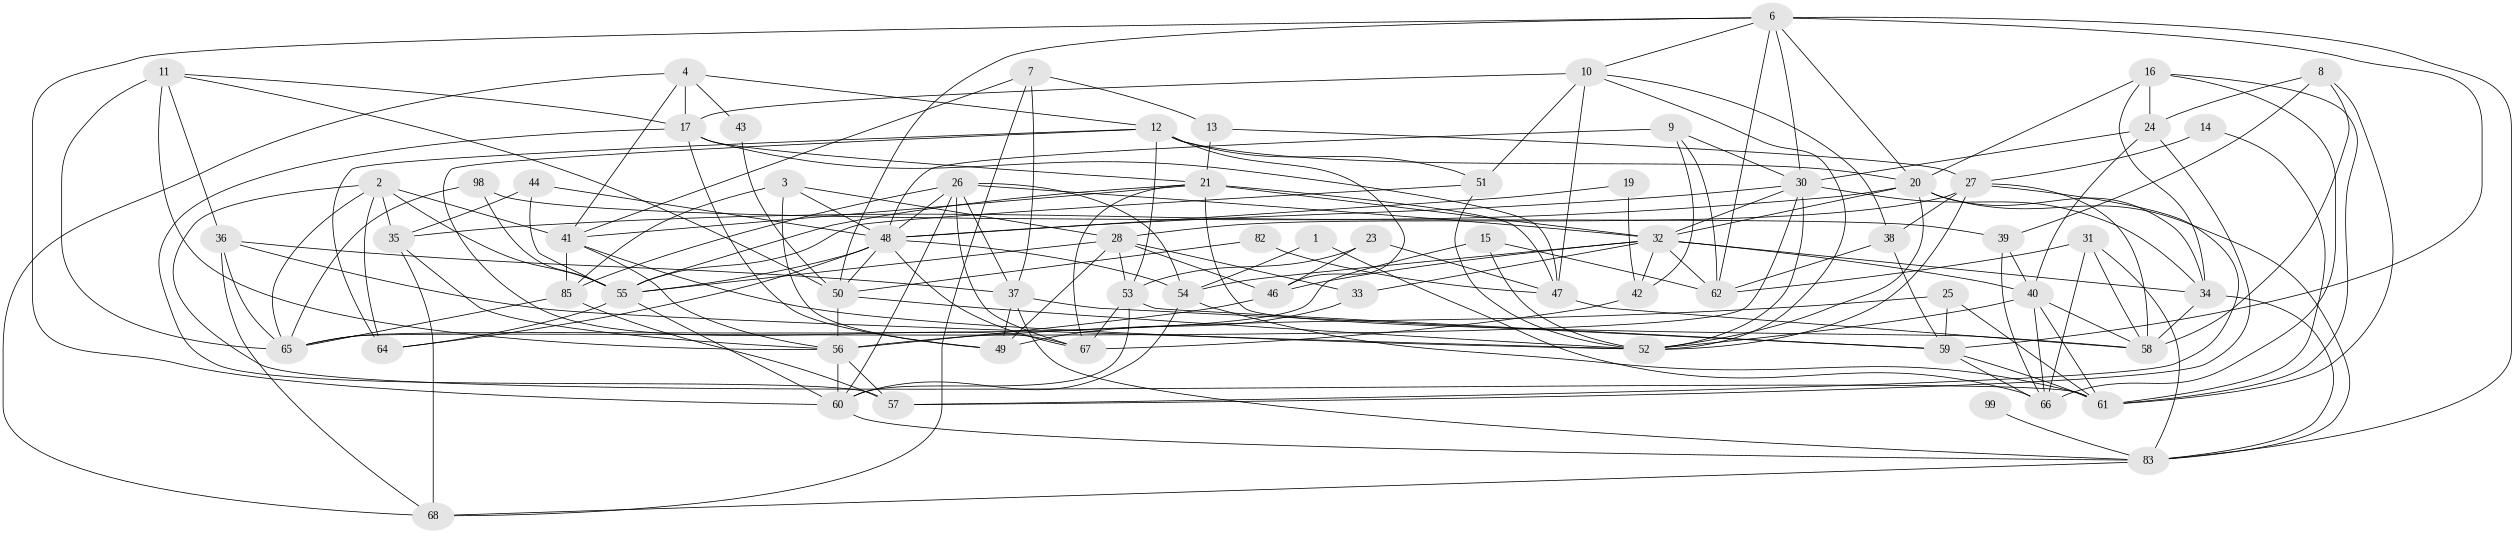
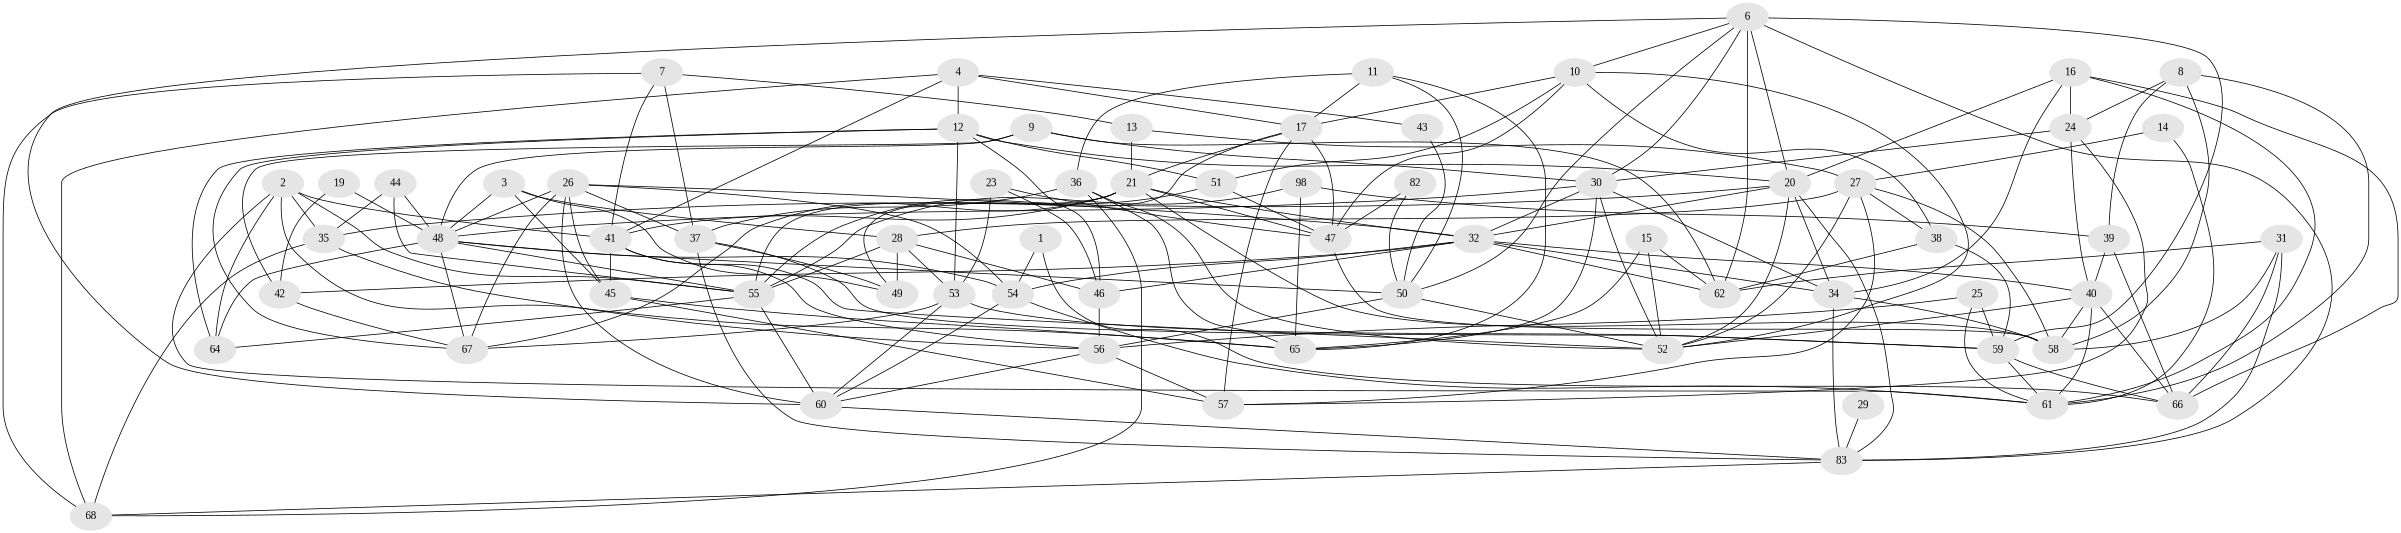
node "85": label "85" -> "45"
node "33": removed
edge "51" -- "52": now "51" -- "47"
edge "11" -- "56": removed
node "99": label "99" -> "29"
